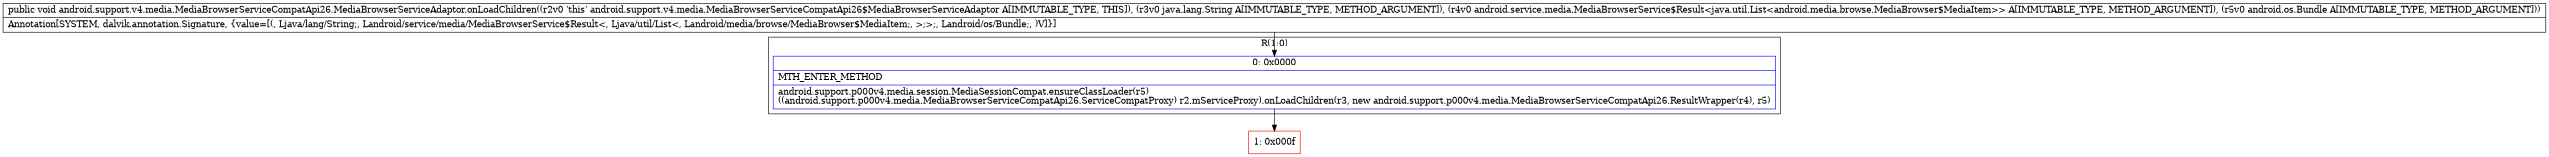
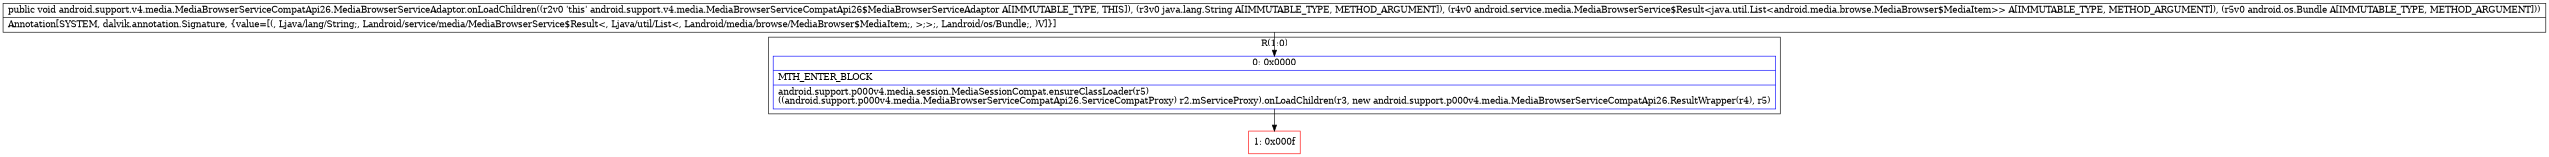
node "0: 0x0000": text "MTH_ENTER_METHOD" -> "MTH_ENTER_BLOCK"
